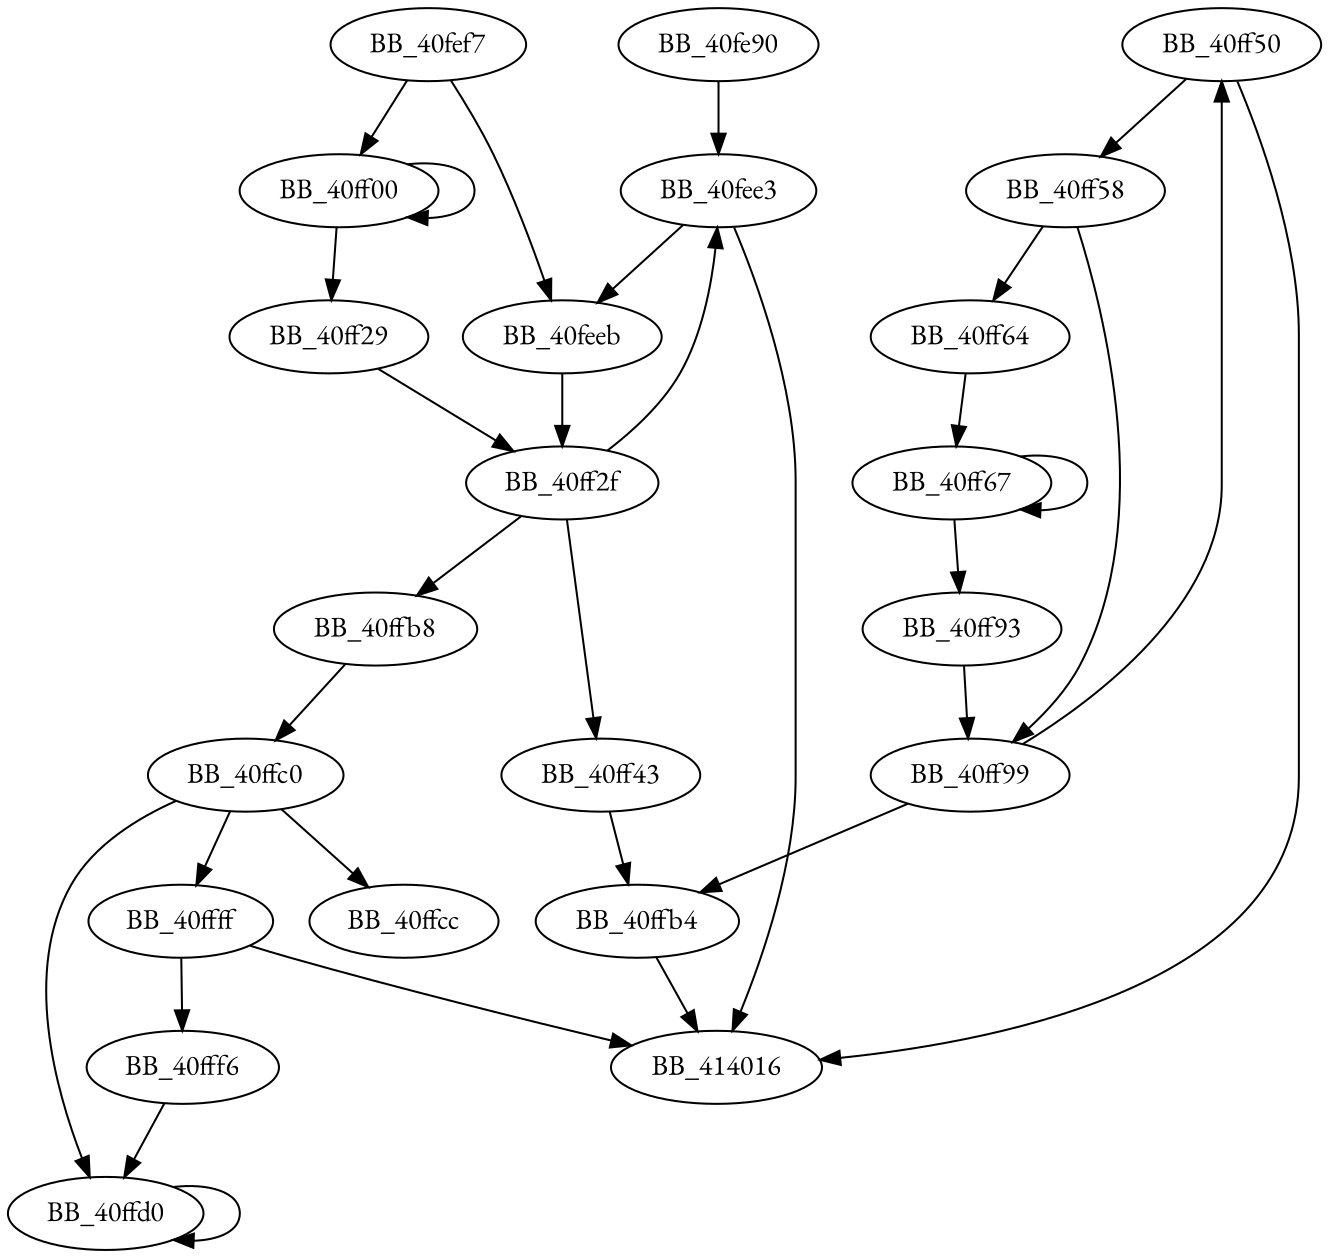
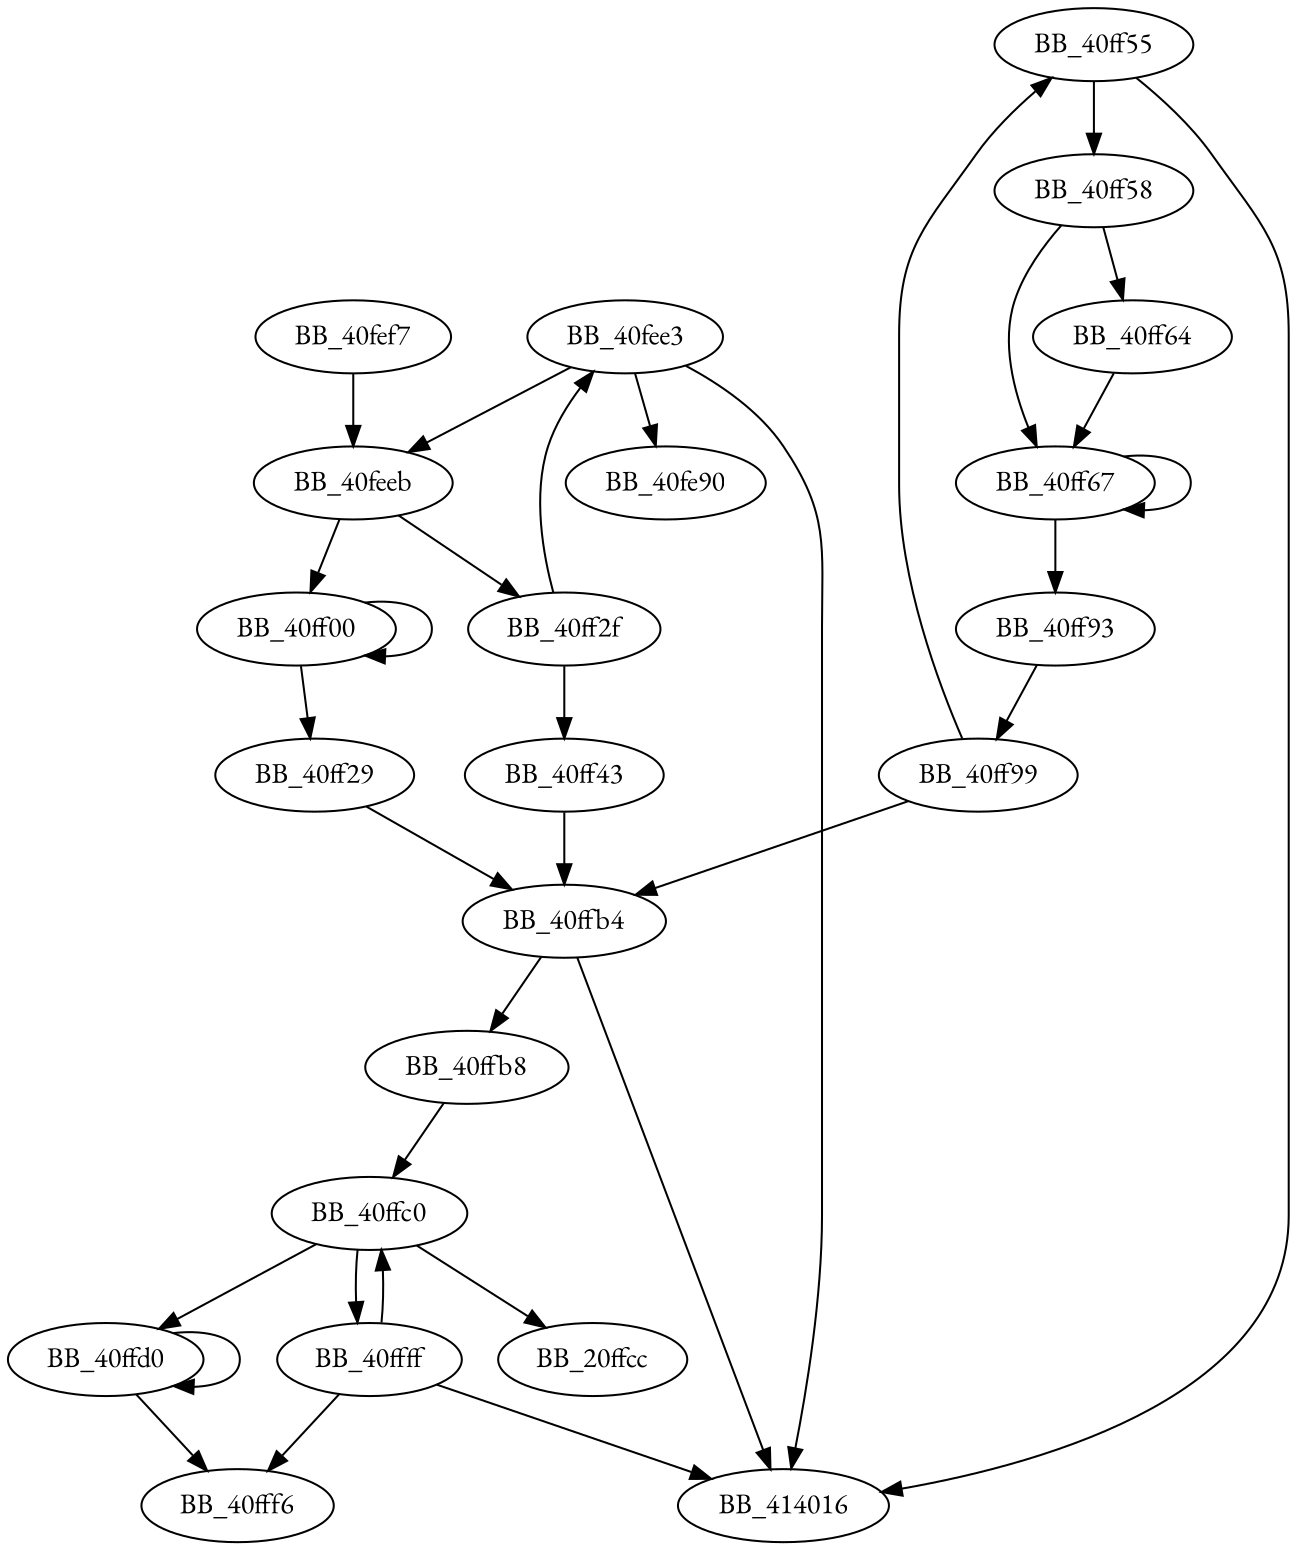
node "BB_40ff50": label "BB_40ff50" -> "BB_40ff55"
edge "BB_40fe90" -> "BB_40fee3": reversed
edge "BB_40fef7" -> "BB_40ff00": now "BB_40feeb" -> "BB_40ff00"
edge "BB_40ff29" -> "BB_40ff2f": now "BB_40ff29" -> "BB_40ffb4"
edge "BB_40ff58" -> "BB_40ff99": now "BB_40ff58" -> "BB_40ff67"
edge "BB_40ff2f" -> "BB_40ffb8": now "BB_40ffb4" -> "BB_40ffb8"
node "BB_40ffcc": label "BB_40ffcc" -> "BB_20ffcc"
edge "BB_40fff6" -> "BB_40ffd0": reversed
edge "BB_40ffff" -> "BB_40ffc0": added
